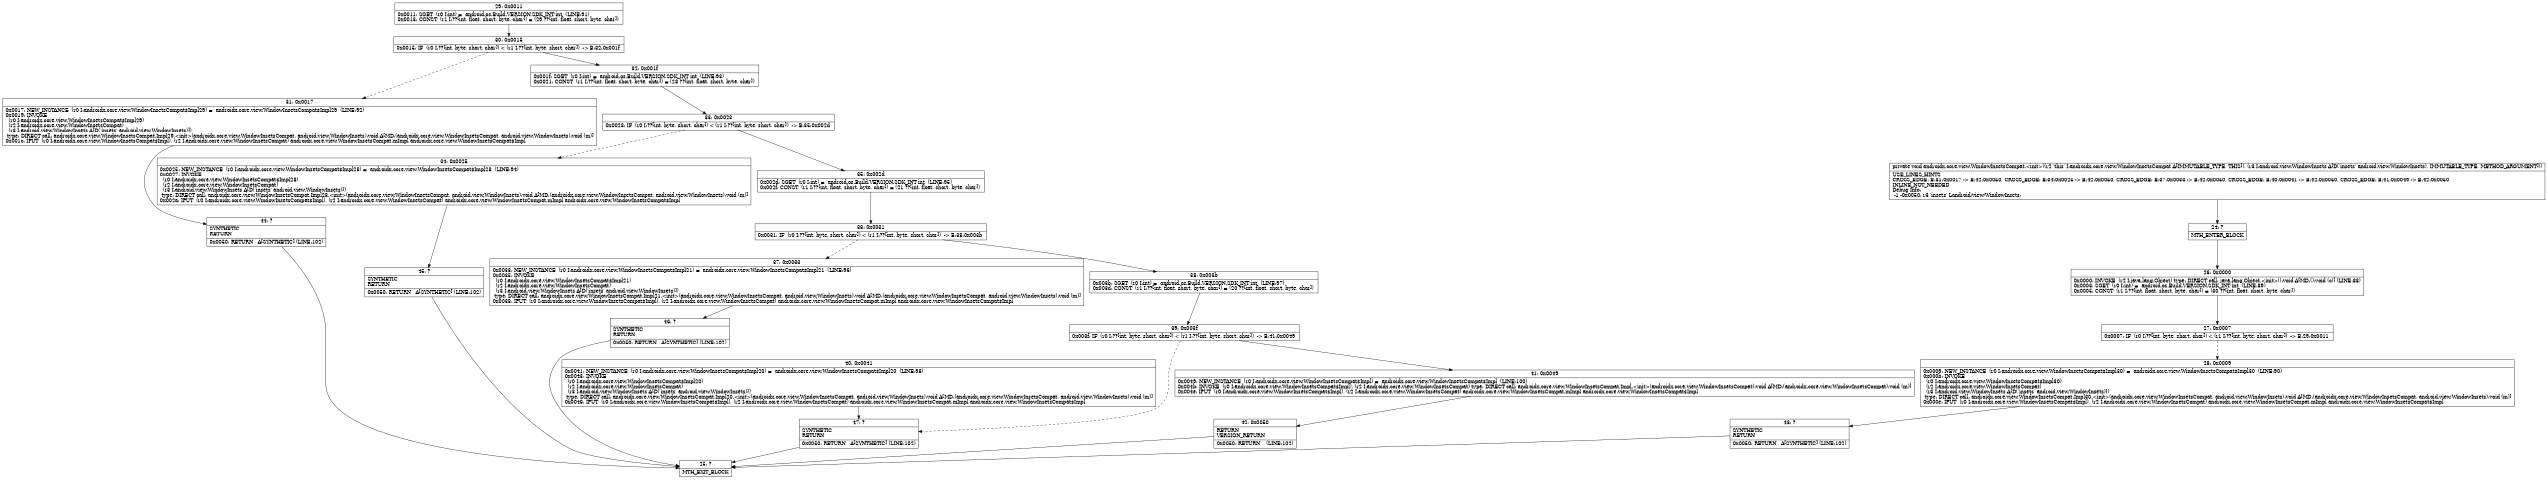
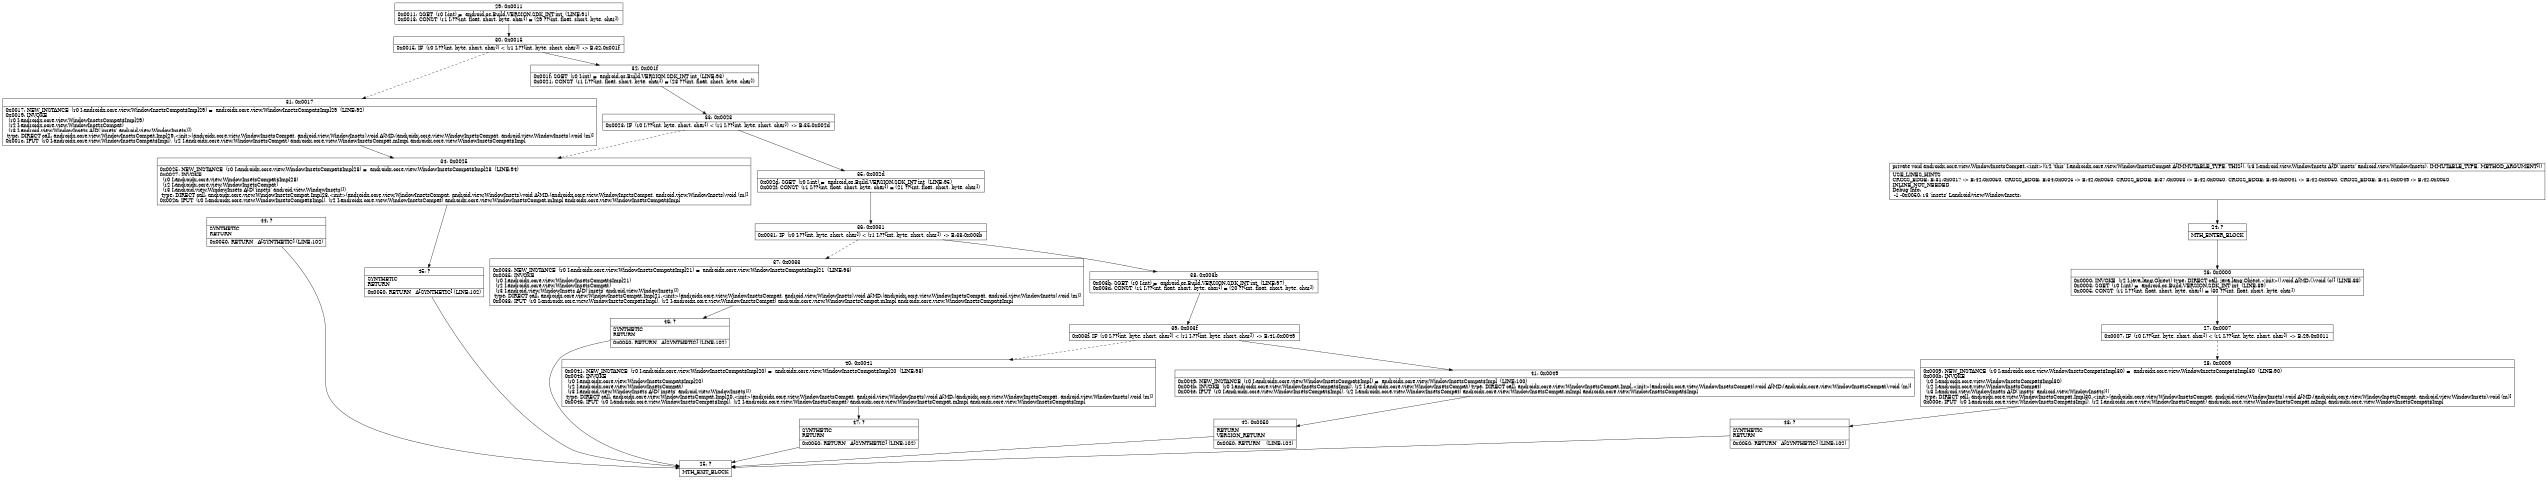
edge "31: 0x0017" -> "44: ?": now "31: 0x0017" -> "34: 0x0025"
edge "39: 0x003f" -> "47: ?": now "39: 0x003f" -> "40: 0x0041"
